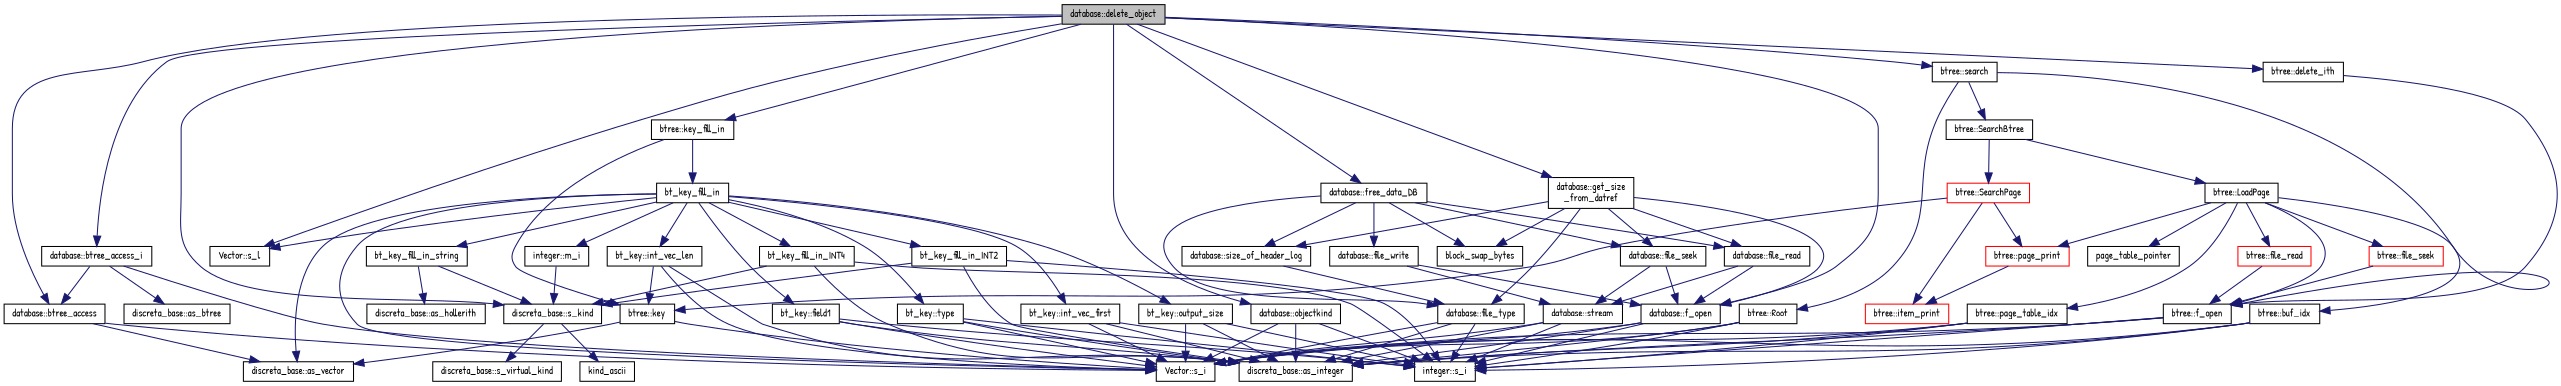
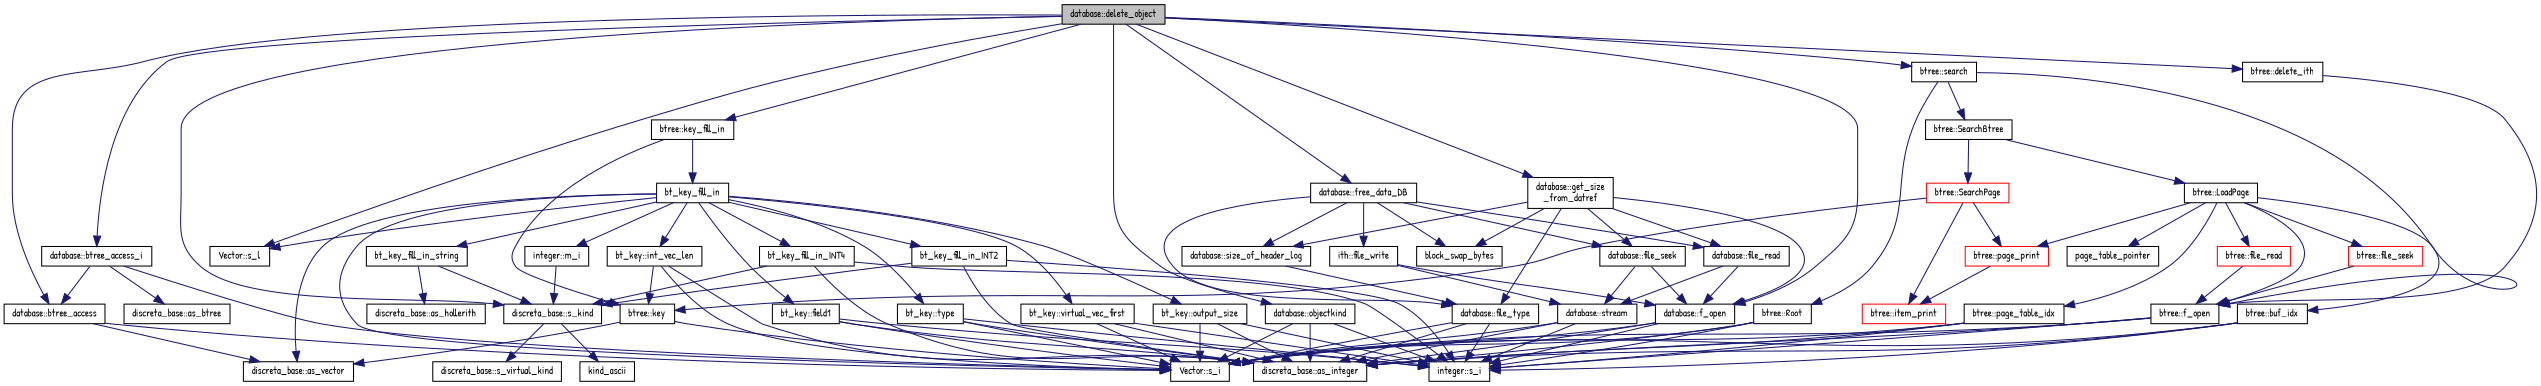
node "database::file_write": label "database::file_write" -> "ith::file_write"
node "bt_key::int_vec_first": label "bt_key::int_vec_first" -> "bt_key::virtual_vec_first"
